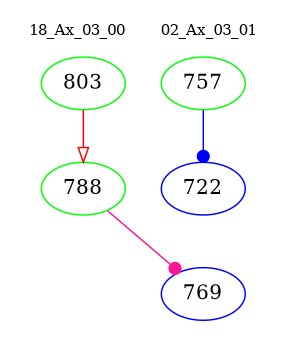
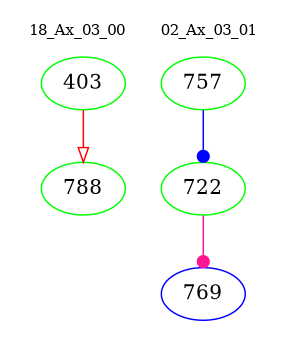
node "803": label "803" -> "403"
node "722": color blue -> green
edge "788" -> "769": now "722" -> "769"
